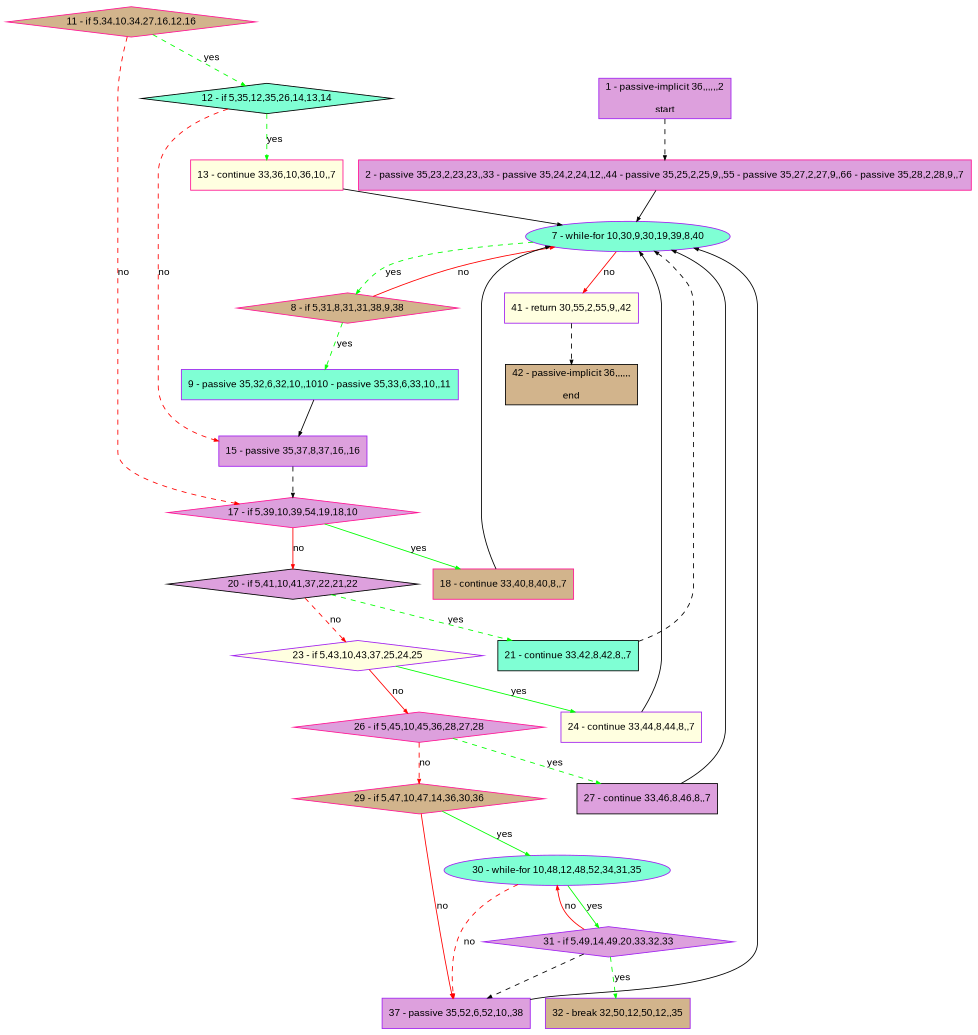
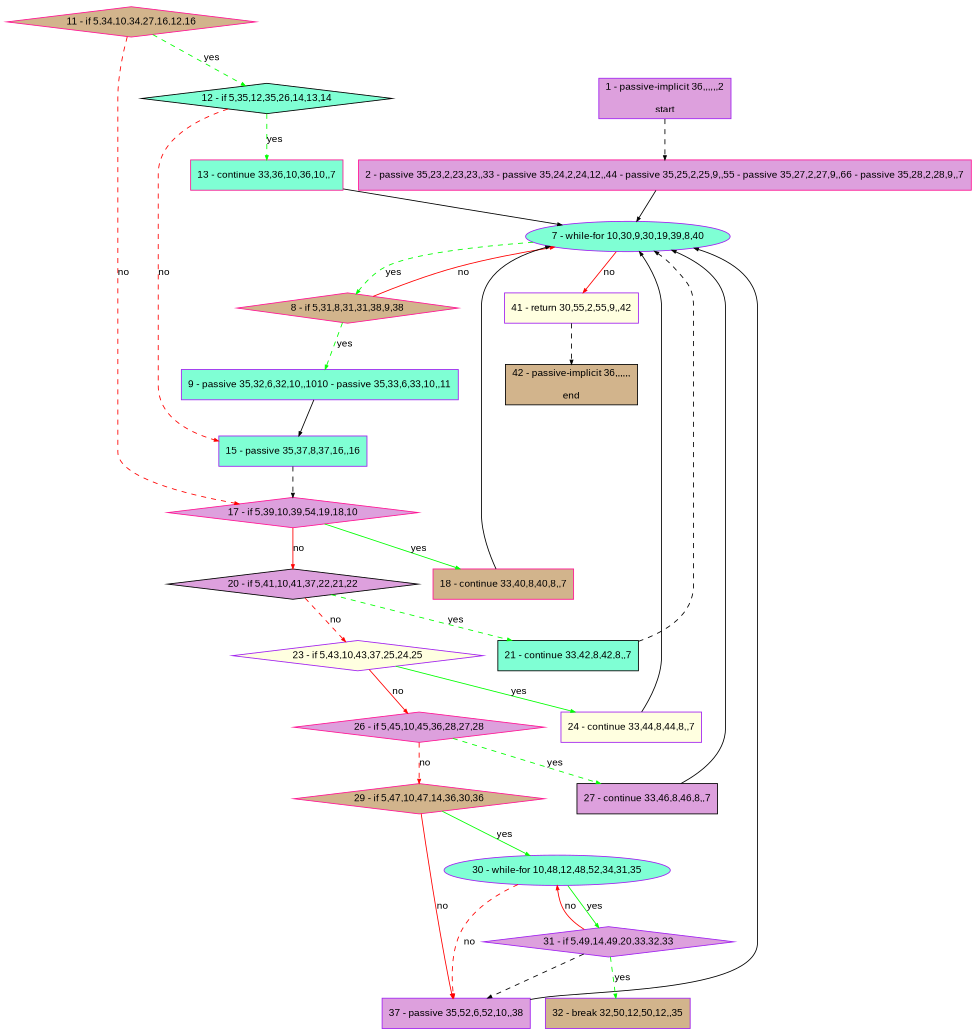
node "13 - continue 33,36,10,36,10,,7": fillcolor lightyellow -> aquamarine
node "15 - passive 35,37,8,37,16,,16": fillcolor plum -> aquamarine
